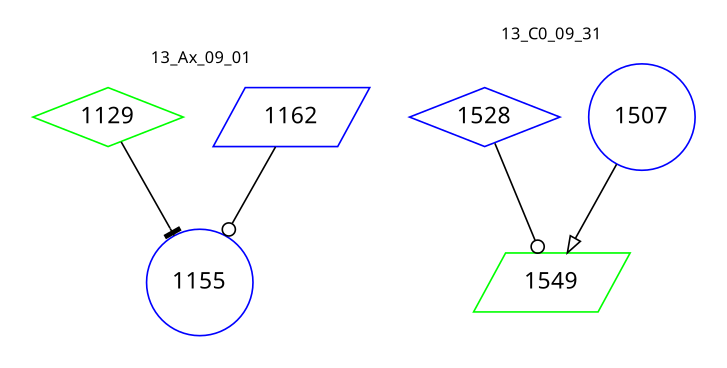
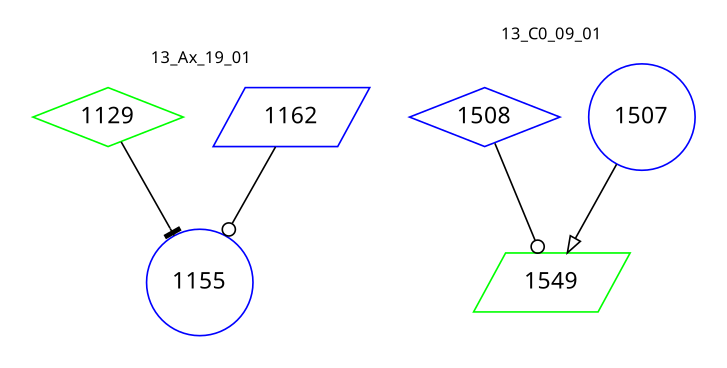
cluster "13_C0_09_31": label "13_C0_09_31" -> "13_C0_09_01"
cluster "13_Ax_09_01": label "13_Ax_09_01" -> "13_Ax_19_01"
node "1528": label "1528" -> "1508"
